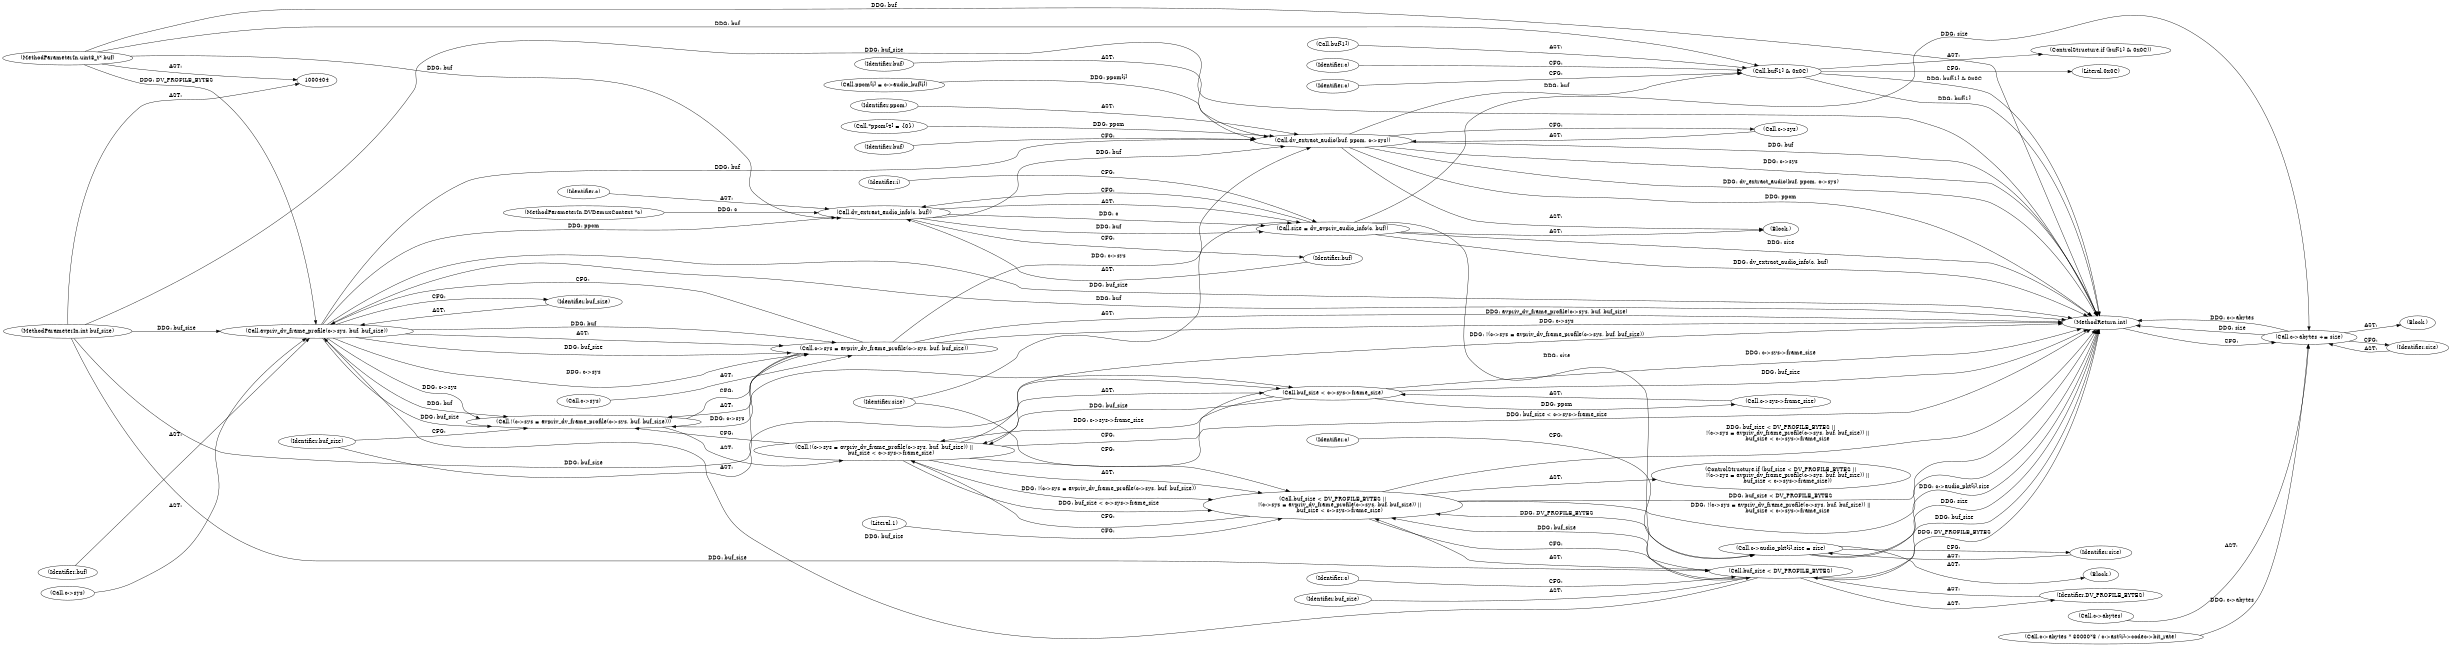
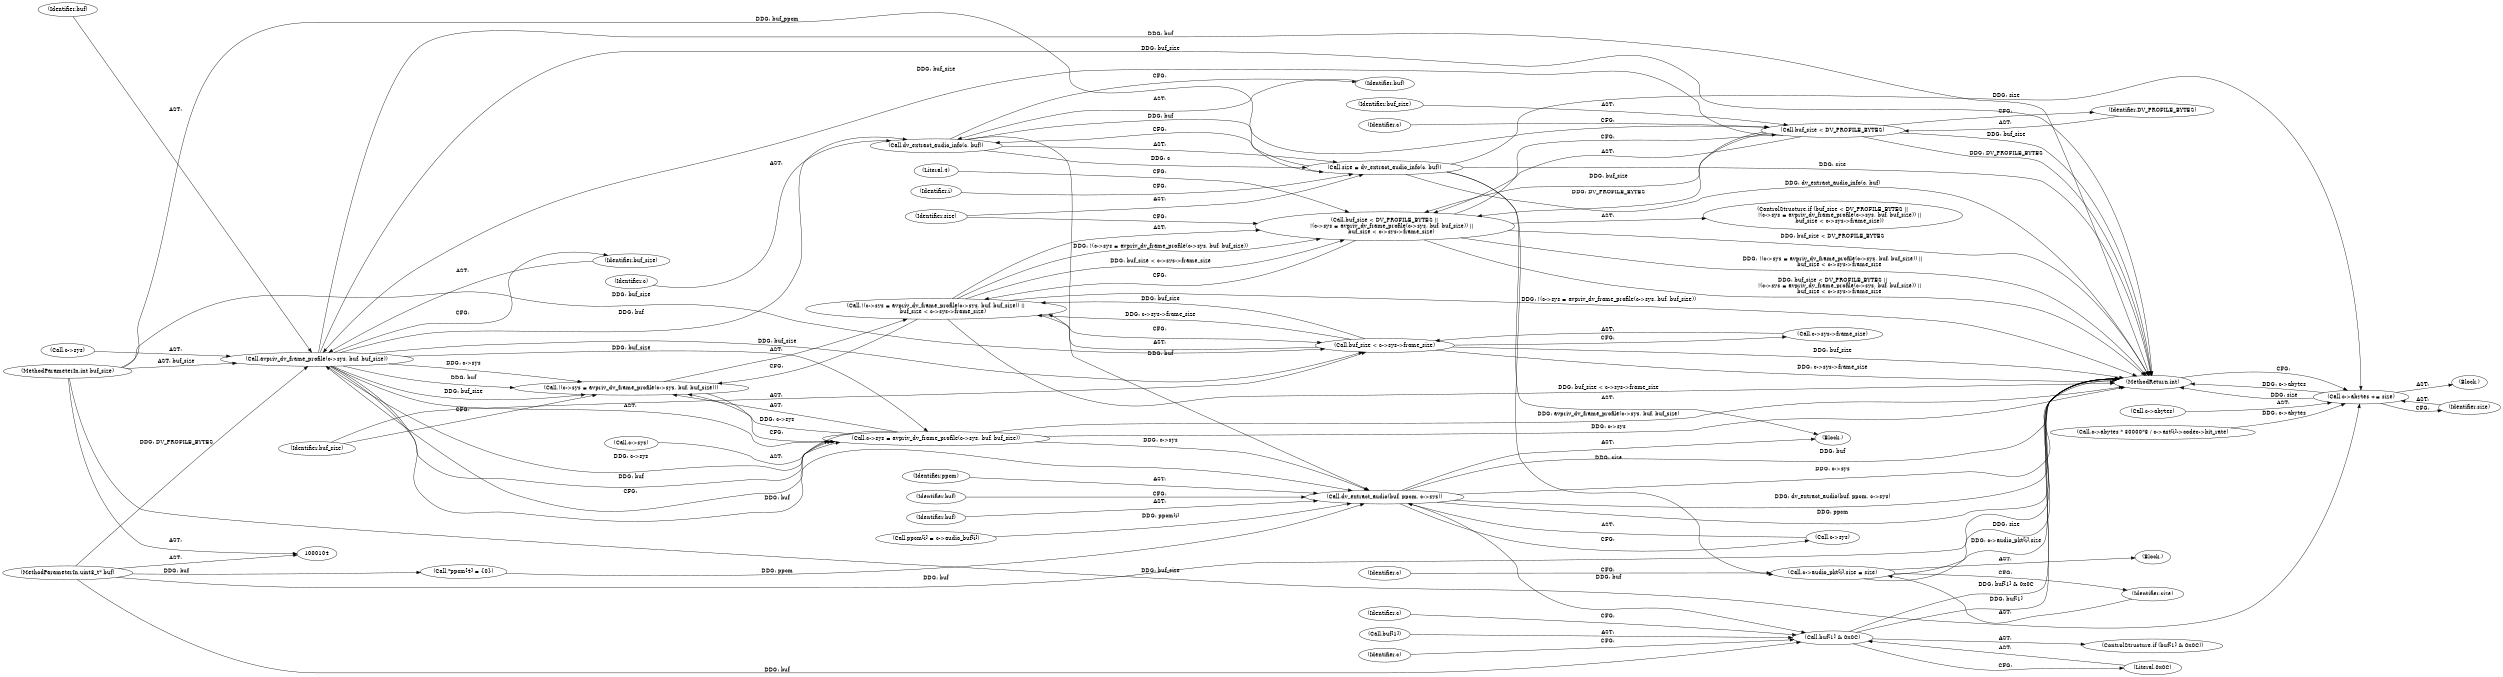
edge "(MethodParameterIn,int buf_size)" -> "(MethodReturn,int)": now "(MethodParameterIn,int buf_size)" -> "(Call,c->abytes += size)"
edge "(MethodParameterIn,uint8_t* buf)" -> "(Call,dv_extract_audio_info(c, buf))": now "(MethodParameterIn,uint8_t* buf)" -> "(Call,*ppcm[4] = {0})"
node "1000404": label "1000404" -> "1000104"
node "(MethodParameterIn,DVDemuxContext *c)": removed
edge "(Call,avpriv_dv_frame_profile(c->sys, buf, buf_size))" -> "(Call,dv_extract_audio_info(c, buf))": label "DDG: ppcm" -> "DDG: buf"
node "(Call,size = dv_avpriv_audio_info(c, buf))": label "(Call,size = dv_avpriv_audio_info(c, buf))" -> "(Call,size = dv_extract_audio_info(c, buf))"
edge "(MethodParameterIn,int buf_size)" -> "(Call,avpriv_dv_frame_profile(c->sys, buf, buf_size))": label "DDG: buf_size" -> "AST: buf_size"
edge "(Call,avpriv_dv_frame_profile(c->sys, buf, buf_size))" -> "(Call,buf_size < c->sys->frame_size)": added, label "DDG: buf_size"
edge "(Call,buf_size < c->sys->frame_size)" -> "(Call,c->sys->frame_size)": label "DDG: ppcm" -> "CFG: "
node "(Literal,1)": label "(Literal,1)" -> "(Literal,4)"
edge "(MethodParameterIn,int buf_size)" -> "(Call,buf_size < DV_PROFILE_BYTES)": label "DDG: buf_size" -> "DDG: buf_ppcm"
edge "(Call,buf_size < DV_PROFILE_BYTES)" -> "(Identifier,DV_PROFILE_BYTES)": label "AST: " -> "CFG: "
edge "(Literal,0x0C)" -> "(Call,buf[1] & 0x0C)": added, label "AST:"
